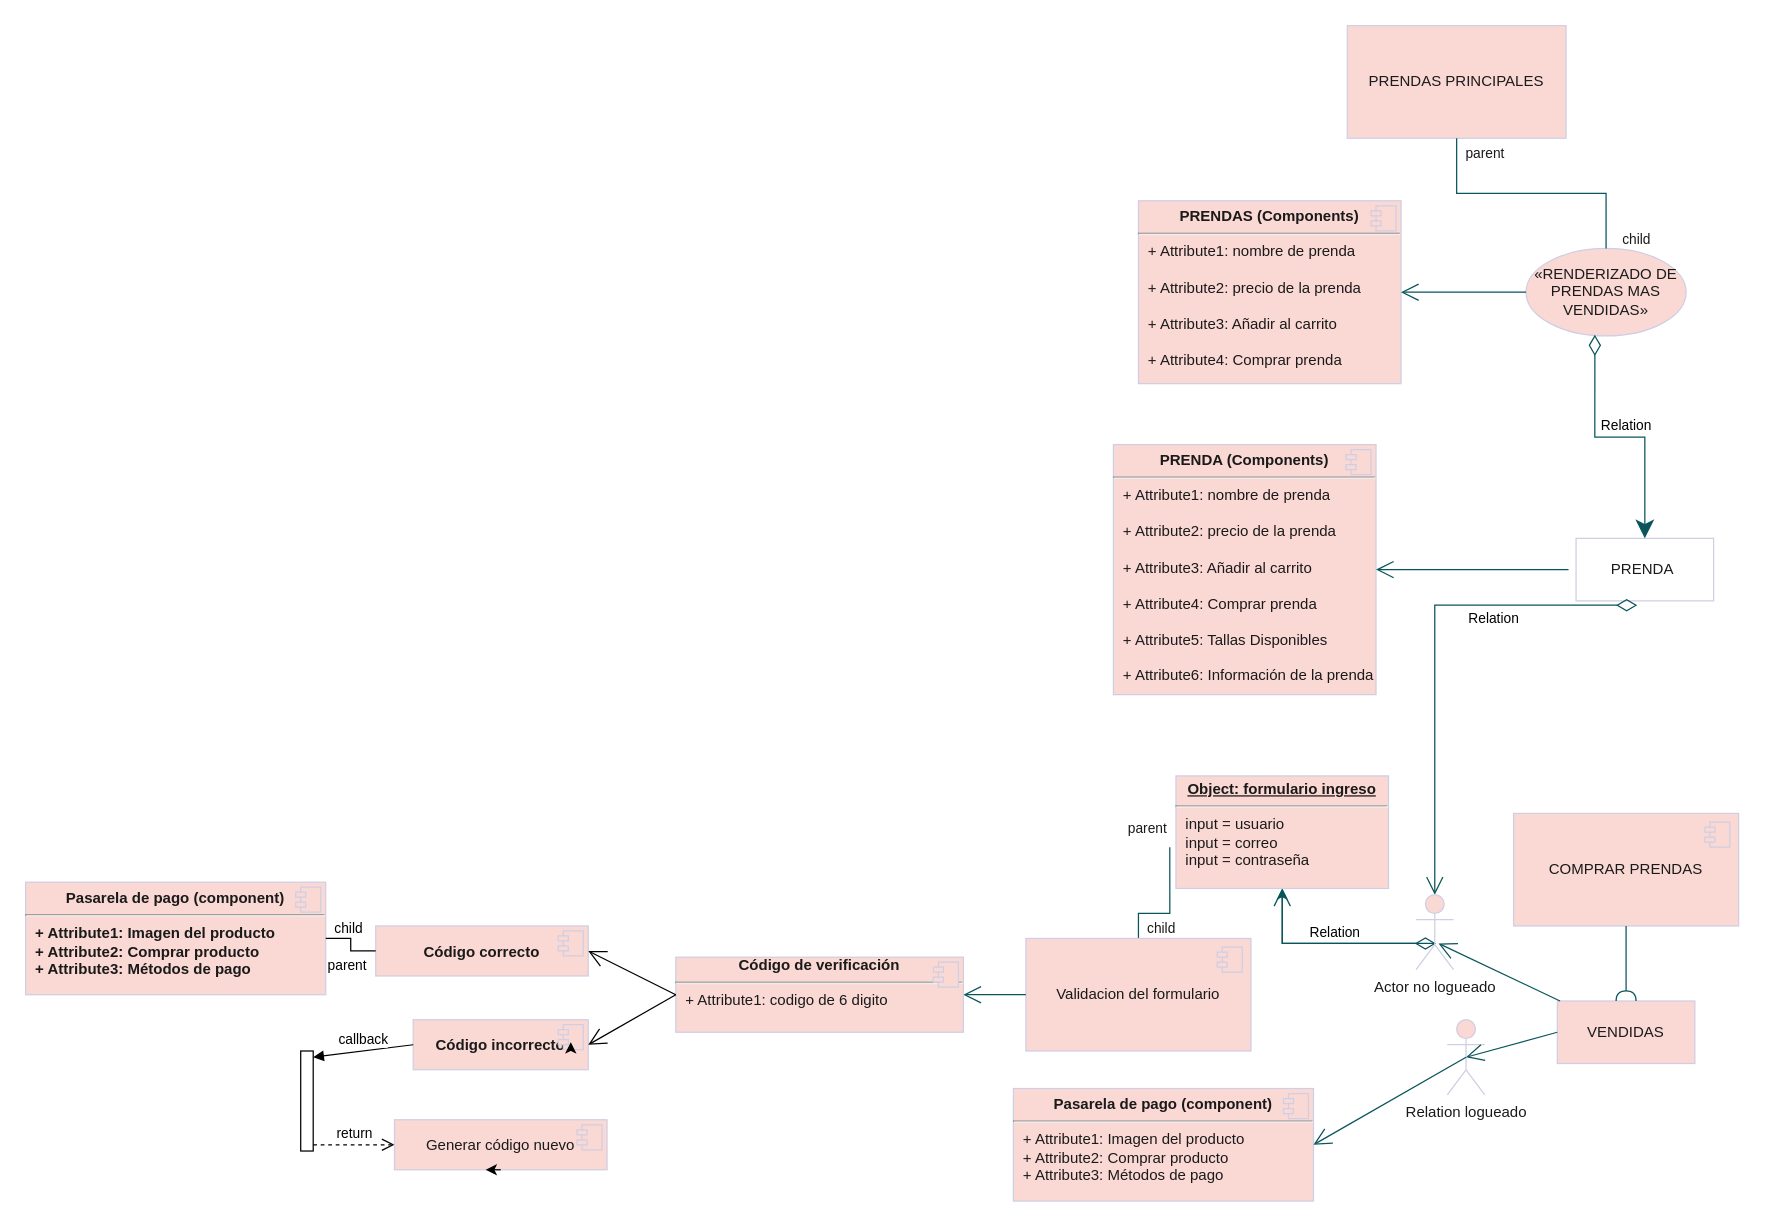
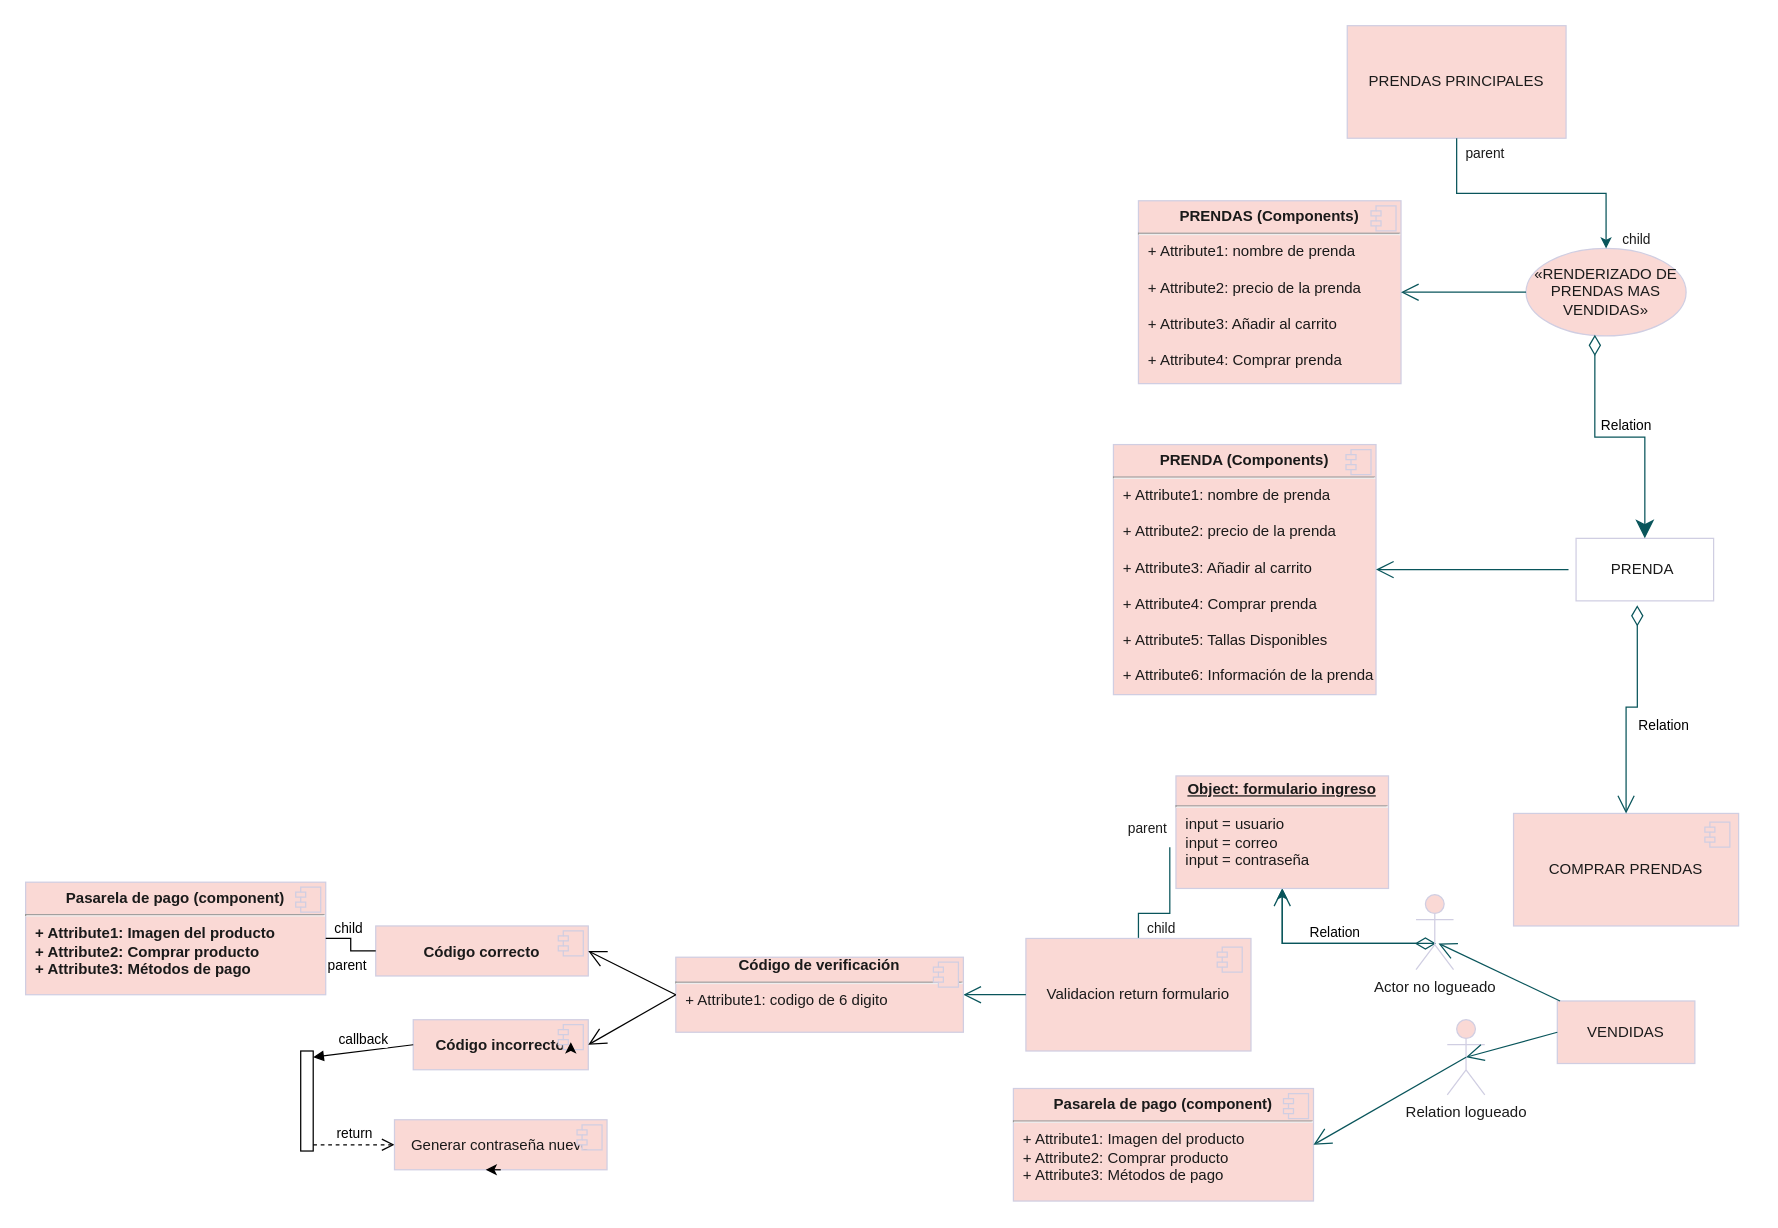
edge "PRENDAS PRINCIPALES" -- "«RENDERIZADO DE PRENDAS MAS VENDIDAS»": arrowhead none -> classic
edge "PRENDA" -- "Actor no logueado": now "PRENDA" -- "COMPRAR PRENDAS"
edge "COMPRAR PRENDAS" -> "VENDIDAS": removed
node "Validacion del formulario": label "Validacion del formulario" -> "Validacion return formulario"
node "Generar código nuevo": label "Generar código nuevo" -> "Generar contraseña nuevo"
